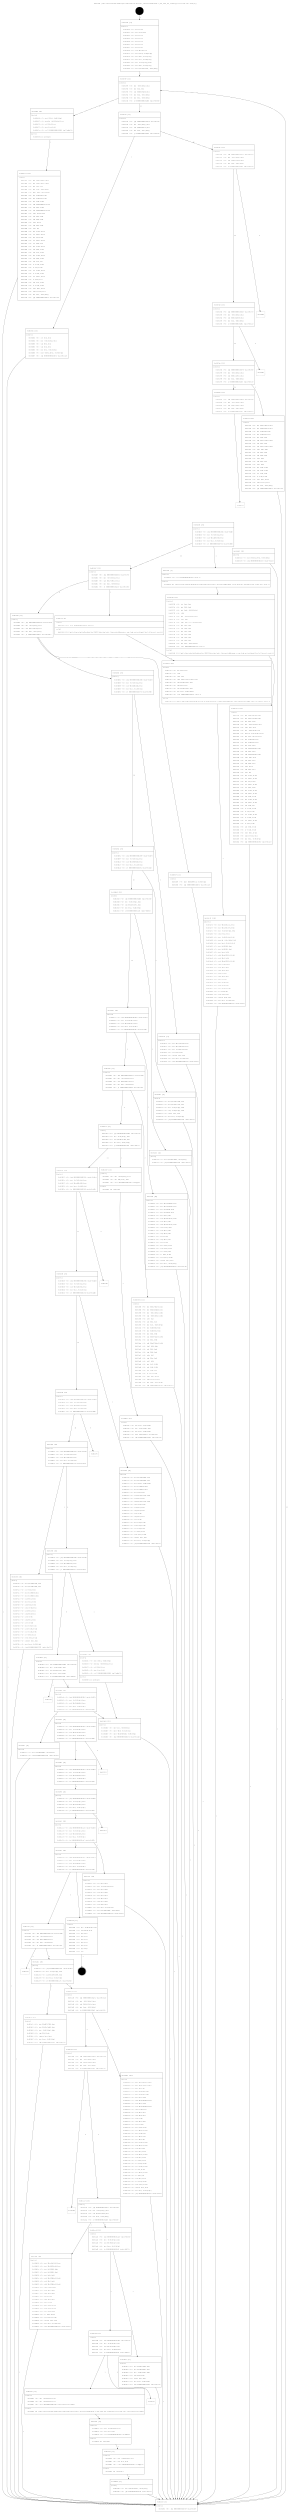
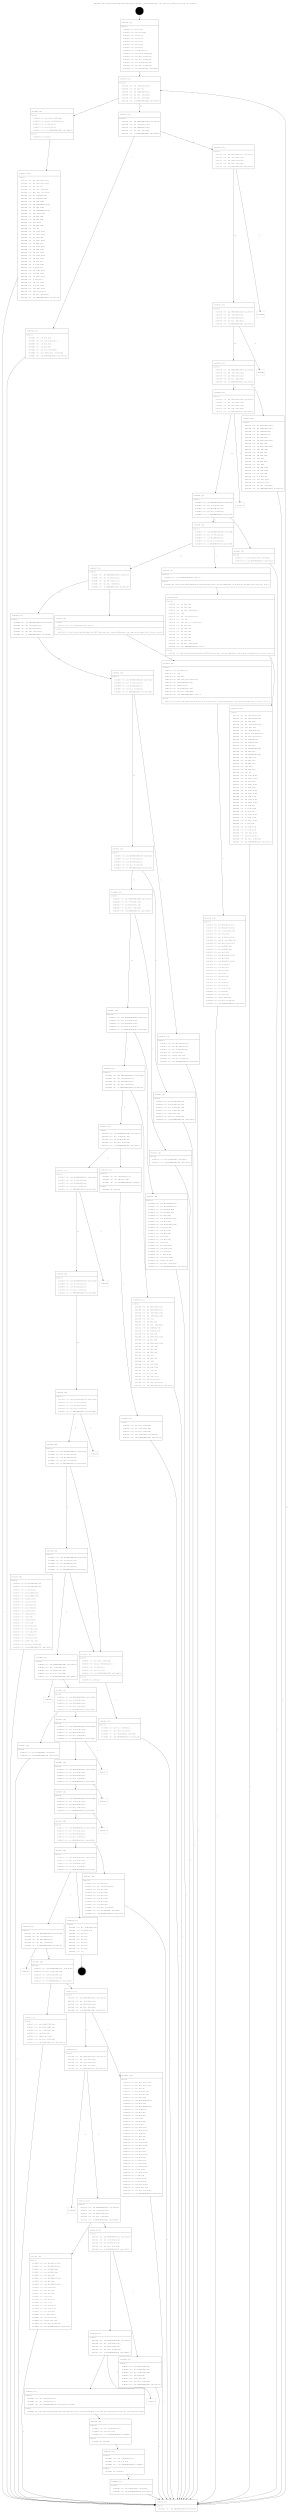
node "0x40181d [25]": added
node "0x40203f [12]": removed
node "0x4021ed [95]": removed
edge "0x401962 [25]" -> "0x401f10 [83]": now "0x401962 [25]" -> "0x401b6c [23]"
edge "0x4019ad [25]" -> "0x401b83 [23]": now "0x4019ad [25]" -> "0x4019c6 [25]"
node "0x4020a1": added
